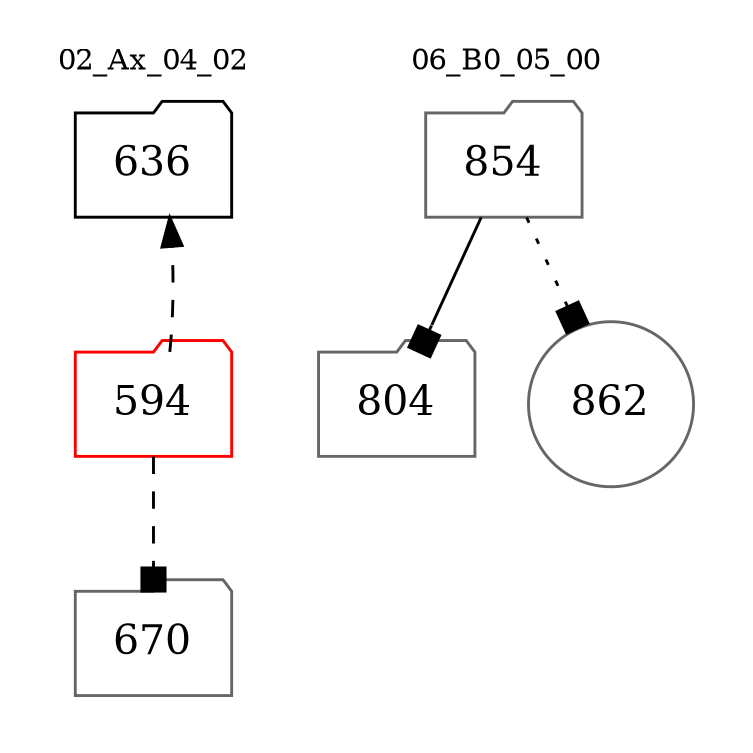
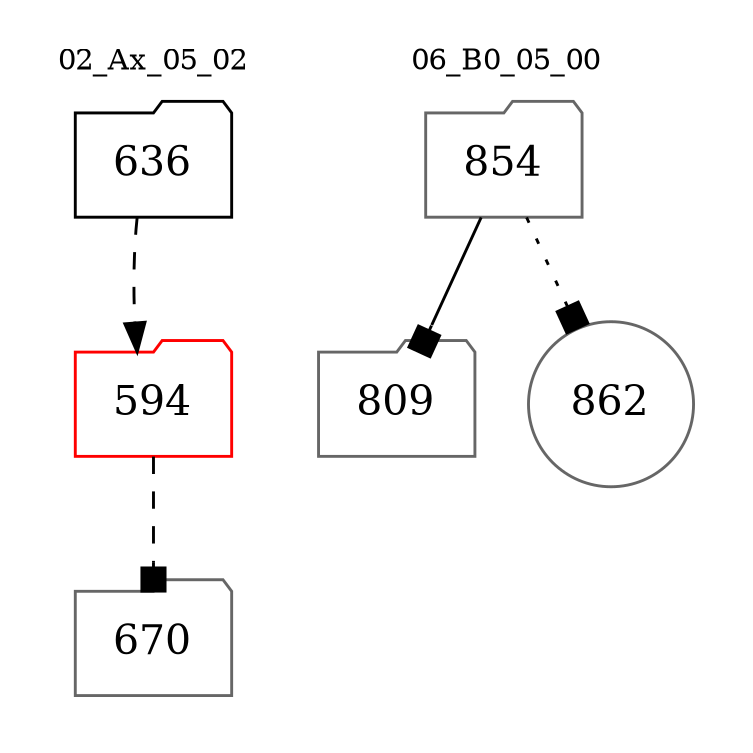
cluster "02_Ax_04_02": label "02_Ax_04_02" -> "02_Ax_05_02"
edge "594" -> "636": reversed
node "804": label "804" -> "809"
